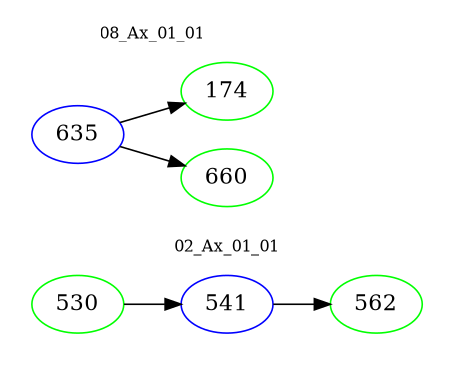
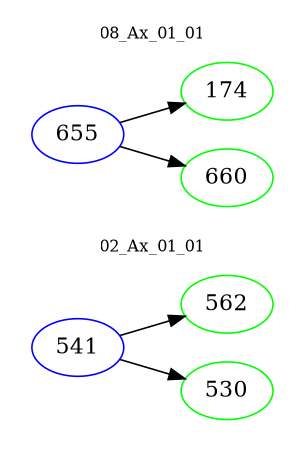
node "635": label "635" -> "655"
edge "530" -> "541": reversed
